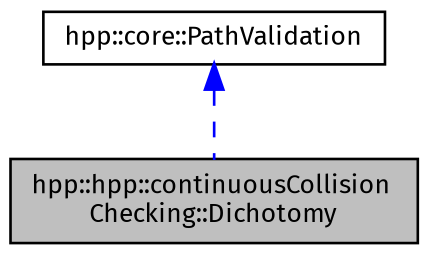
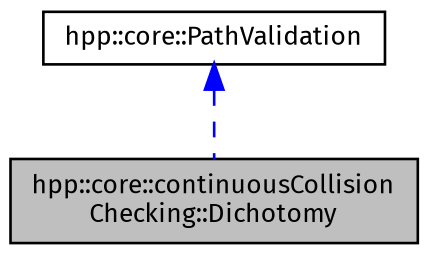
node "hpp::hpp::continuousCollision Checking::Dichotomy": label "hpp::hpp::continuousCollision Checking::Dichotomy" -> "hpp::core::continuousCollision Checking::Dichotomy"
